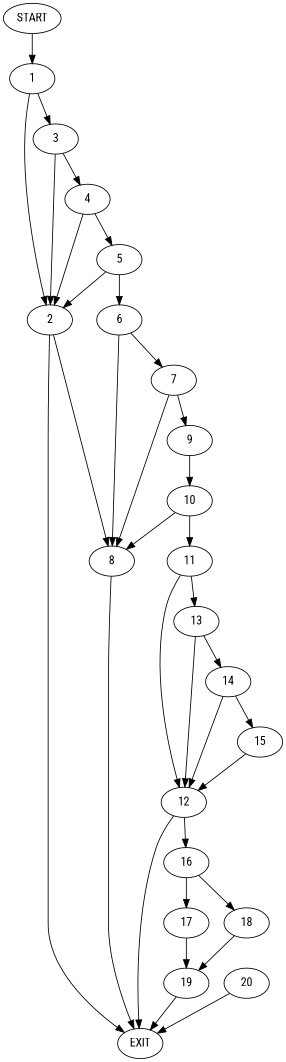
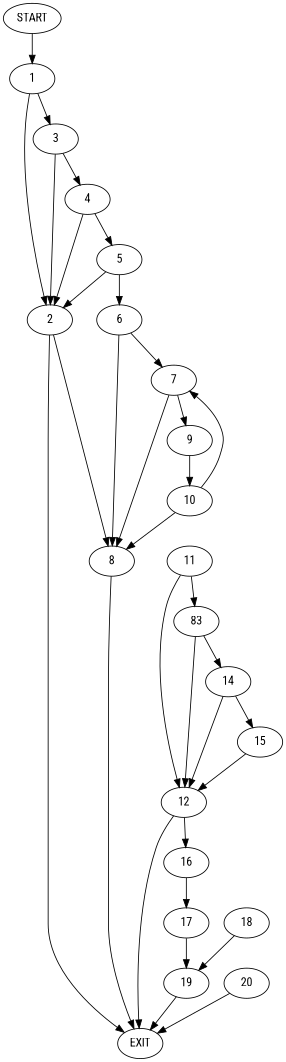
edge "10" -> "11": now "10" -> "7"
node "13": label "13" -> "83"
edge "16" -> "18": removed
